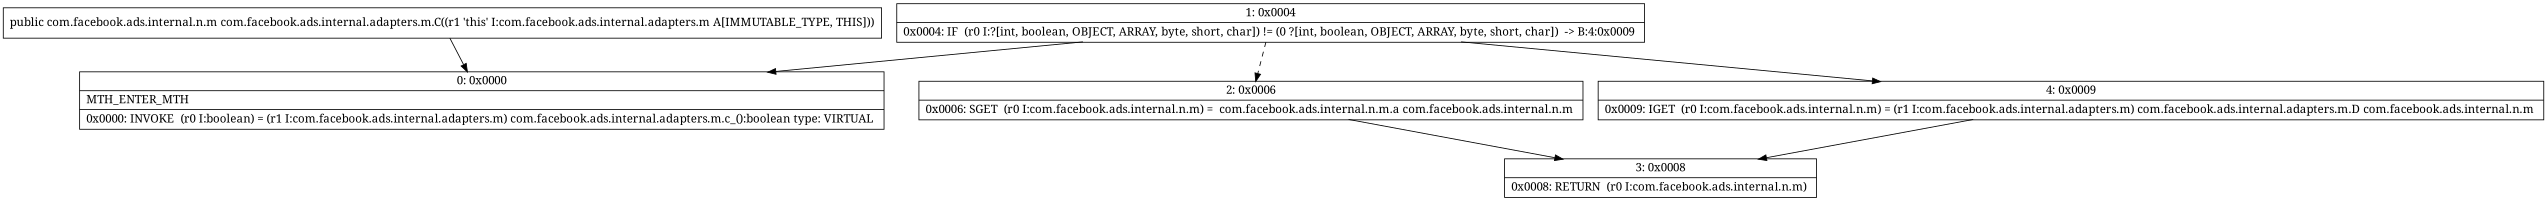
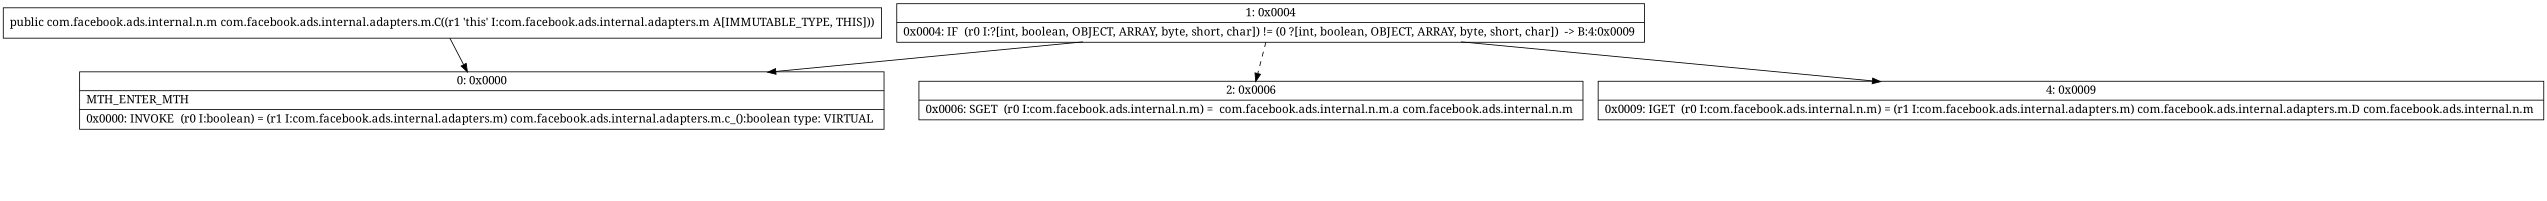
node "3: 0x0008": removed
